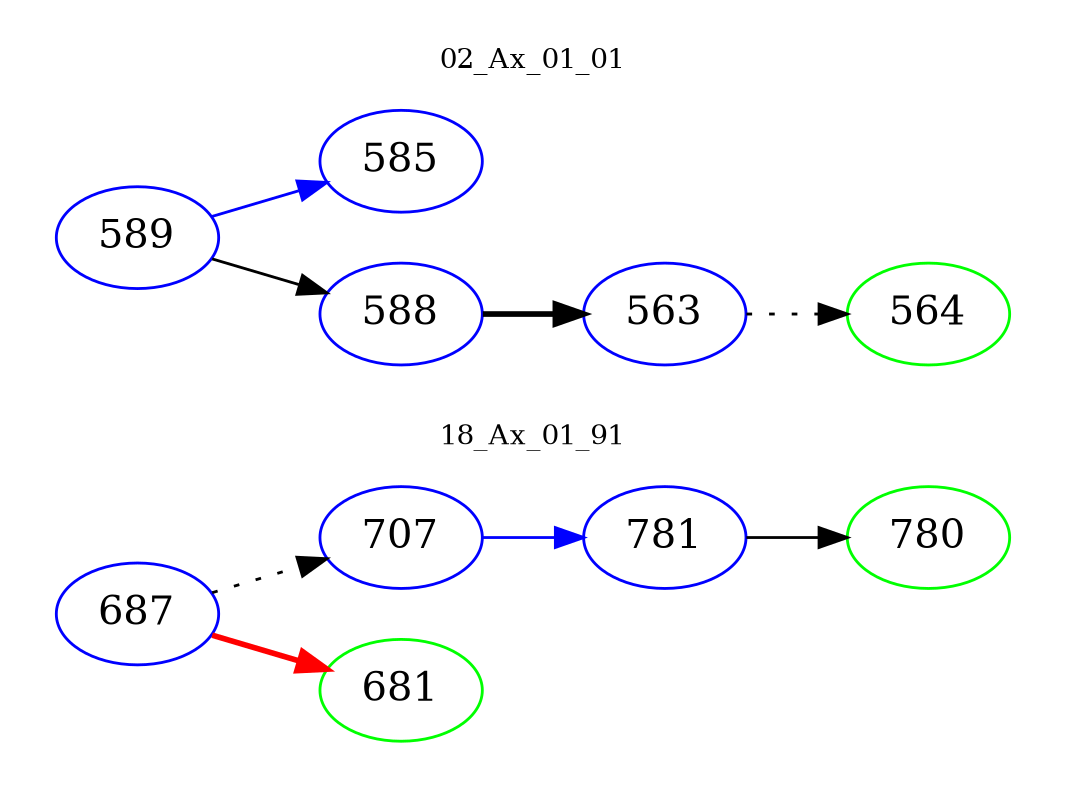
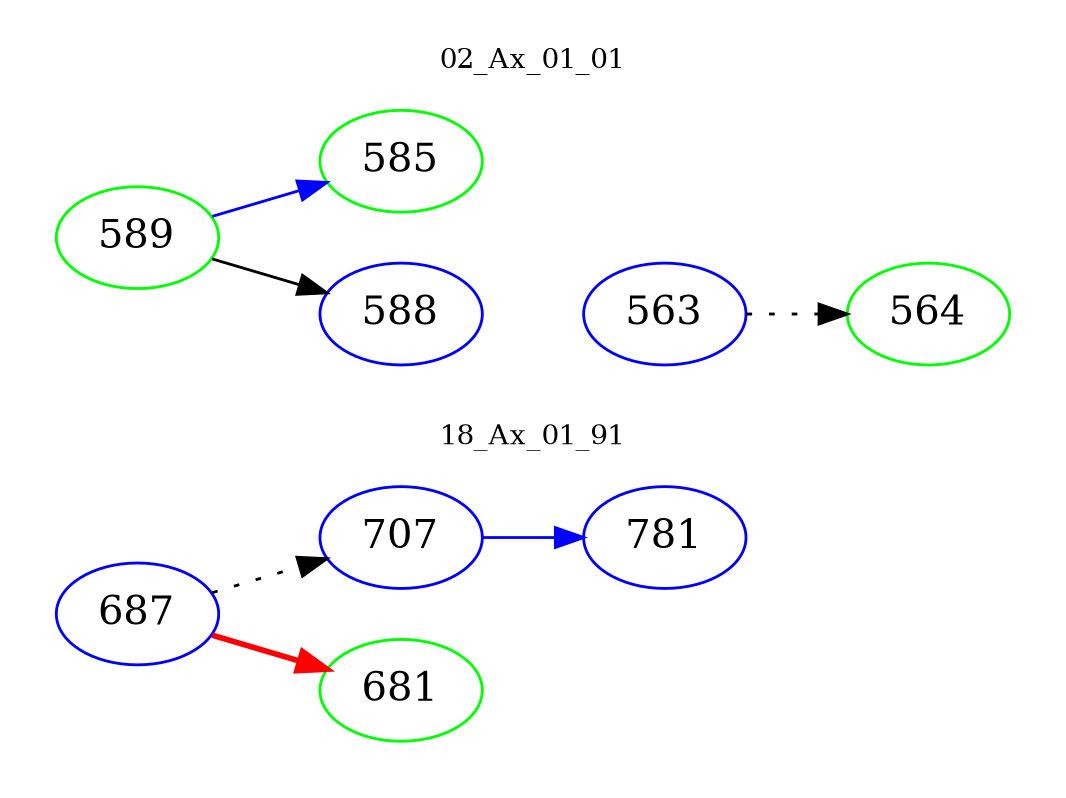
node "585": color blue -> green
node "589": color blue -> green
edge "588" -> "563": removed
node "780": removed
